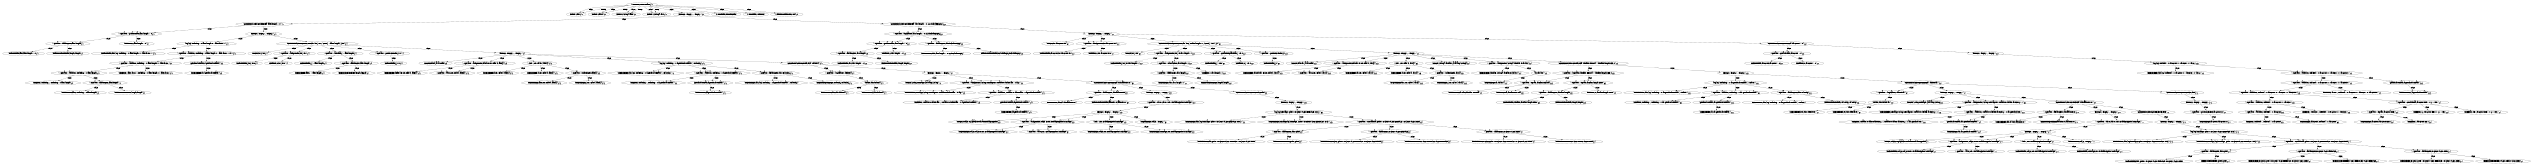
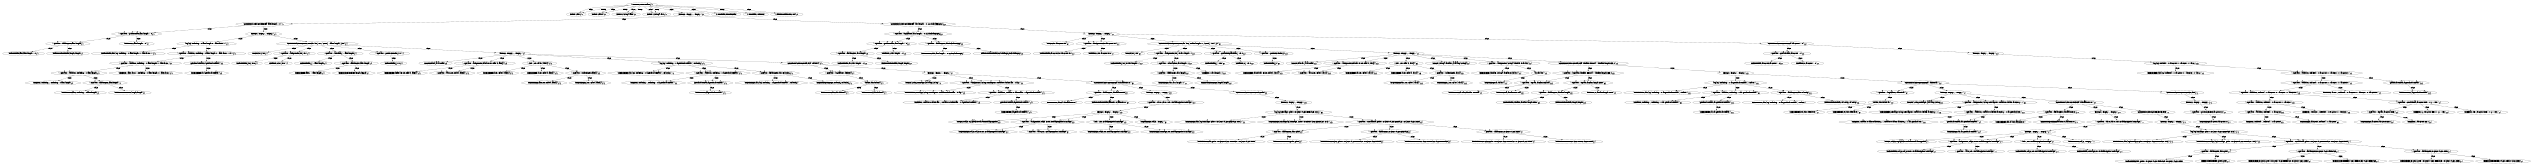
edge "(METHOD,removeFiles)" -> "(MODIFIER,VIRTUAL)": label "AST: " -> "DDG: "
